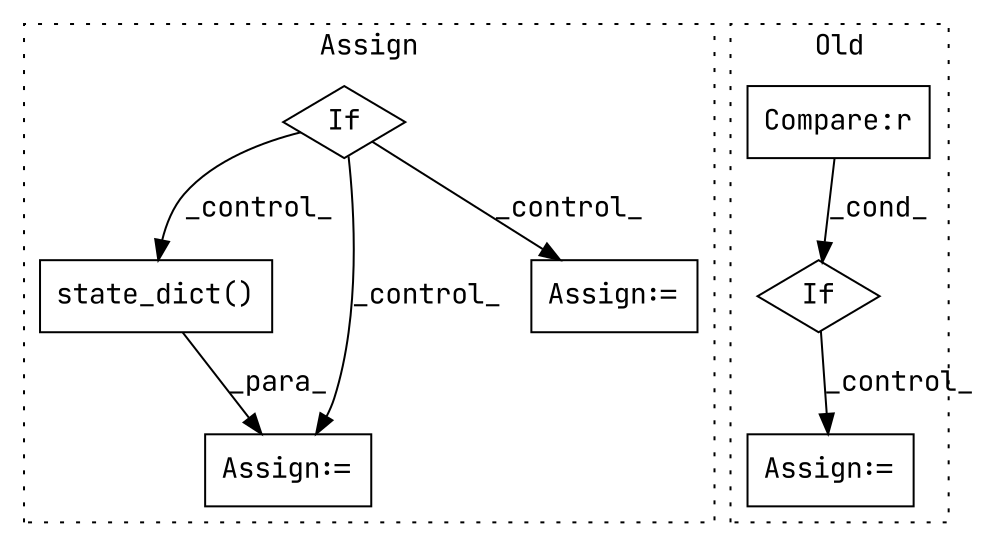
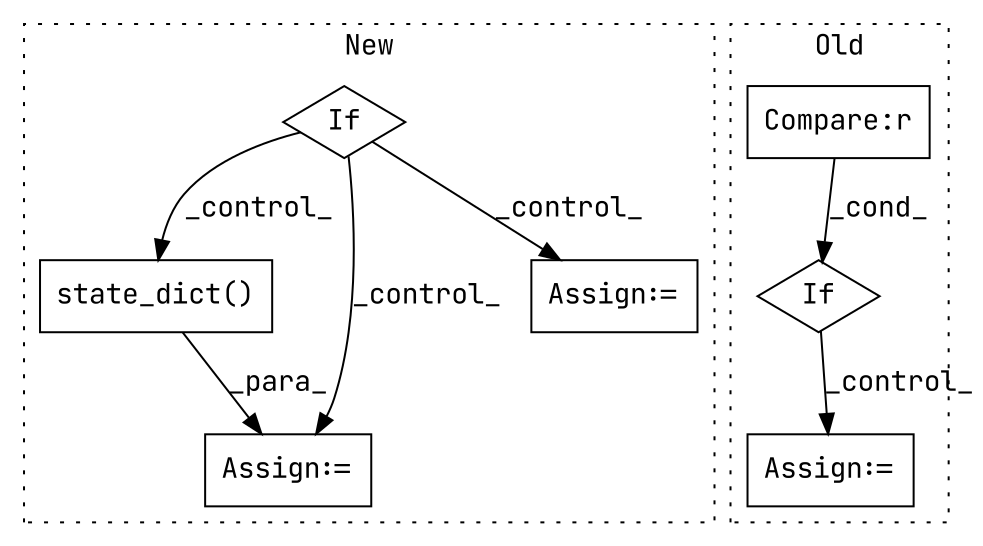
cluster "Assign": label "Assign" -> "New"
